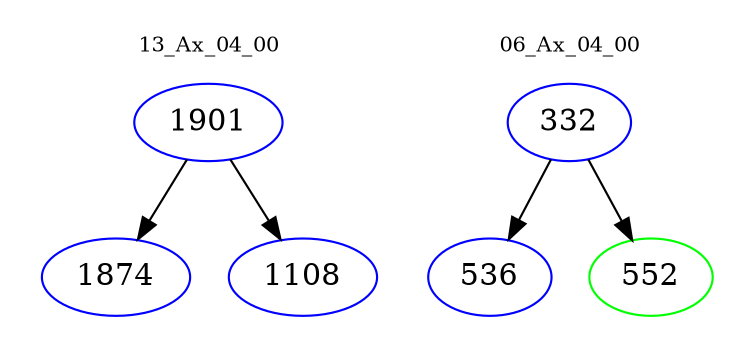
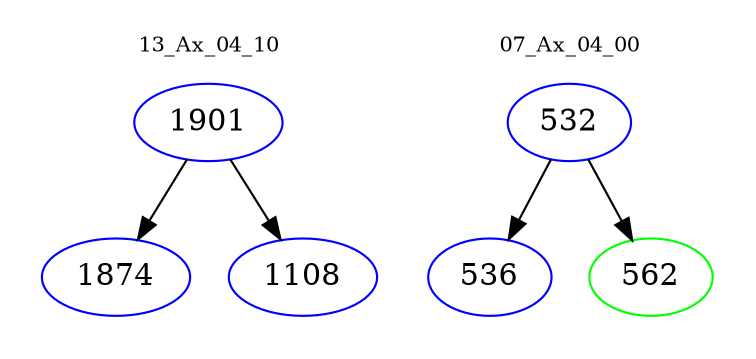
cluster "13_Ax_04_00": label "13_Ax_04_00" -> "13_Ax_04_10"
cluster "06_Ax_04_00": label "06_Ax_04_00" -> "07_Ax_04_00"
node "332": label "332" -> "532"
node "552": label "552" -> "562"
